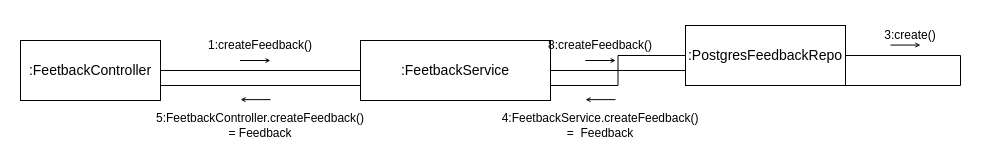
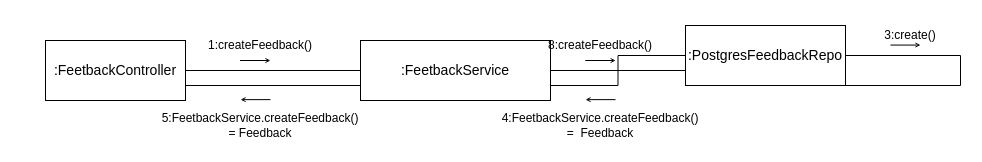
node ":FeetbackController": moved (91, 71) -> (116, 71)
node "5:FeetbackController.createFeedback() = Feedback": label "5:FeetbackController.createFeedback() = Feedback" -> "5:FeetbackService.createFeedback() = Feedback"
